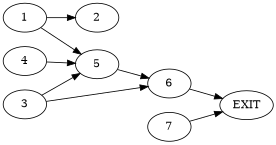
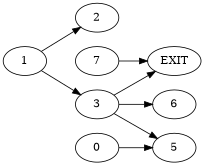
edge "1" -> "5": now "1" -> "3"
node "4": label "4" -> "0"
edge "5" -> "6": removed
edge "6" -> "EXIT": now "3" -> "EXIT"
